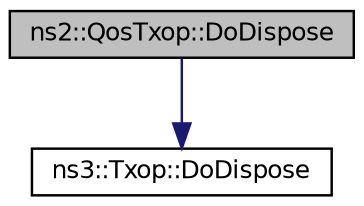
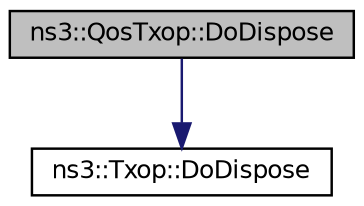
node "ns2::QosTxop::DoDispose": label "ns2::QosTxop::DoDispose" -> "ns3::QosTxop::DoDispose"
